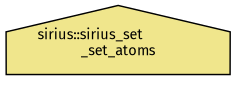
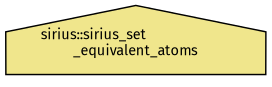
node "sirius::sirius_set _set_atoms": label "sirius::sirius_set _set_atoms" -> "sirius::sirius_set _equivalent_atoms"
